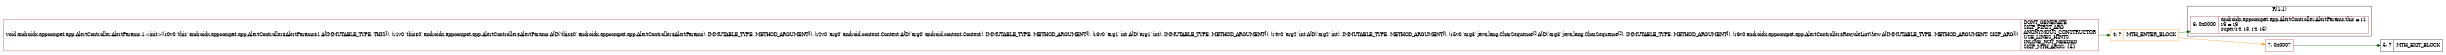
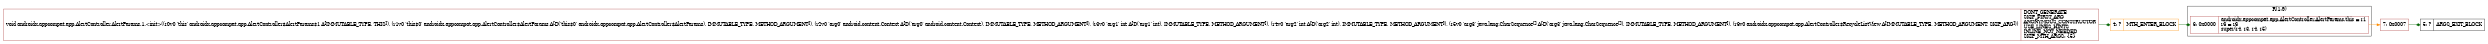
cluster "R(1:1)": label "R(1:1)" -> "R(1:9)"
edge "4: ?" -> "7: 0x0007": now "6: 0x0000" -> "7: 0x0007"
node "5: ?": text "MTH_EXIT_BLOCK" -> "ARGS_EXIT_BLOCK"
